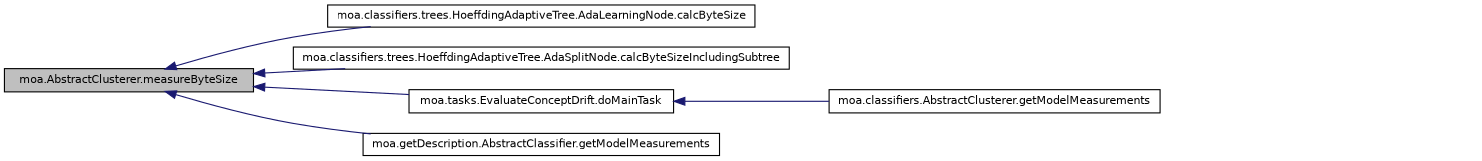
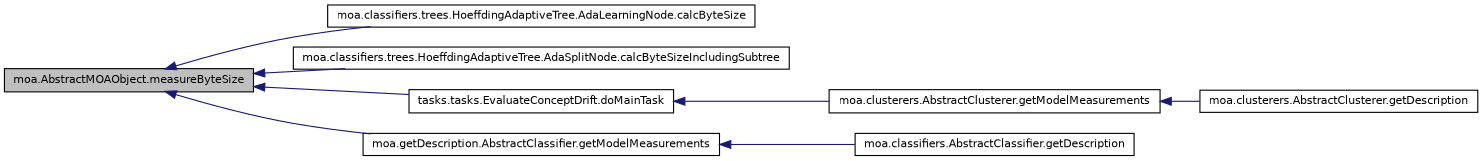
node "moa.AbstractClusterer.measureByteSize": label "moa.AbstractClusterer.measureByteSize" -> "moa.AbstractMOAObject.measureByteSize"
node "moa.tasks.EvaluateConceptDrift.doMainTask": label "moa.tasks.EvaluateConceptDrift.doMainTask" -> "tasks.tasks.EvaluateConceptDrift.doMainTask"
node "moa.classifiers.AbstractClusterer.getModelMeasurements": label "moa.classifiers.AbstractClusterer.getModelMeasurements" -> "moa.clusterers.AbstractClusterer.getModelMeasurements"
node "moa.clusterers.AbstractClusterer.getDescription": added
node "moa.classifiers.AbstractClassifier.getDescription": added
